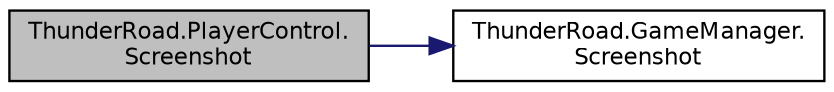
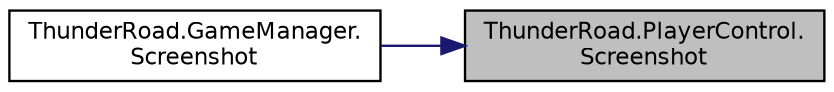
edge "ThunderRoad.PlayerControl. Screenshot" -> "ThunderRoad.GameManager. Screenshot": reversed
